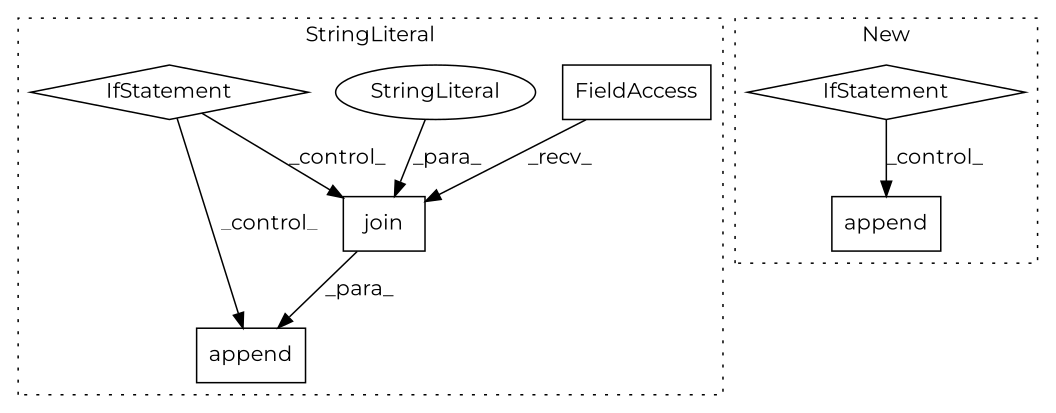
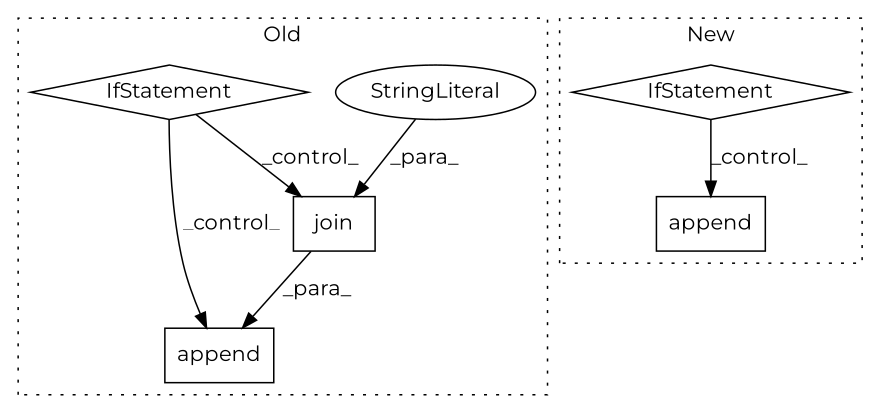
cluster "StringLiteral": label "StringLiteral" -> "Old"
node "FieldAccess": removed
